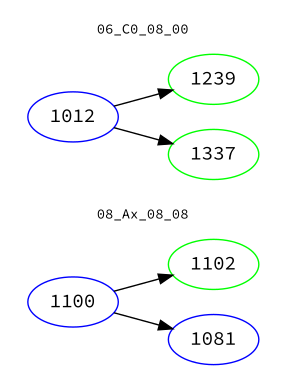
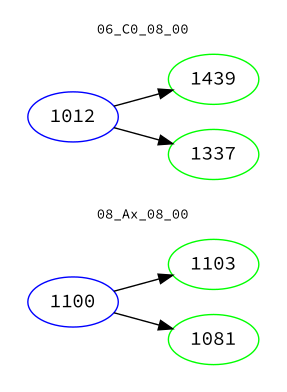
node "1239": label "1239" -> "1439"
cluster "08_Ax_08_08": label "08_Ax_08_08" -> "08_Ax_08_00"
node "1102": label "1102" -> "1103"
node "1081": color blue -> green
